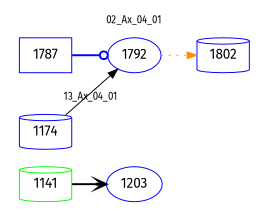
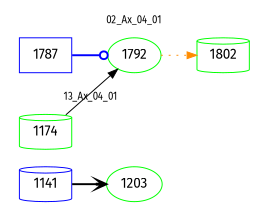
node "1792": color blue -> green
node "1802": color blue -> green
node "1174": color blue -> green
node "1141": color green -> blue
node "1203": color blue -> green
